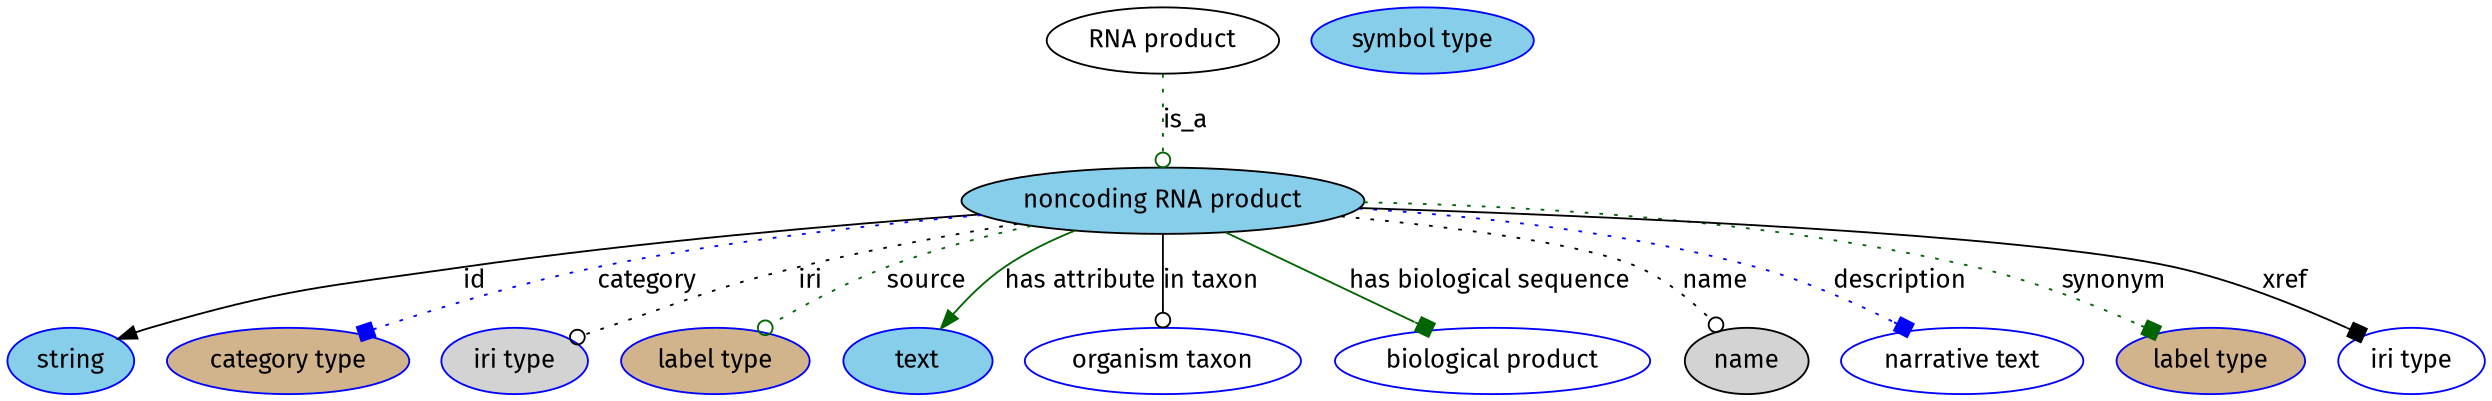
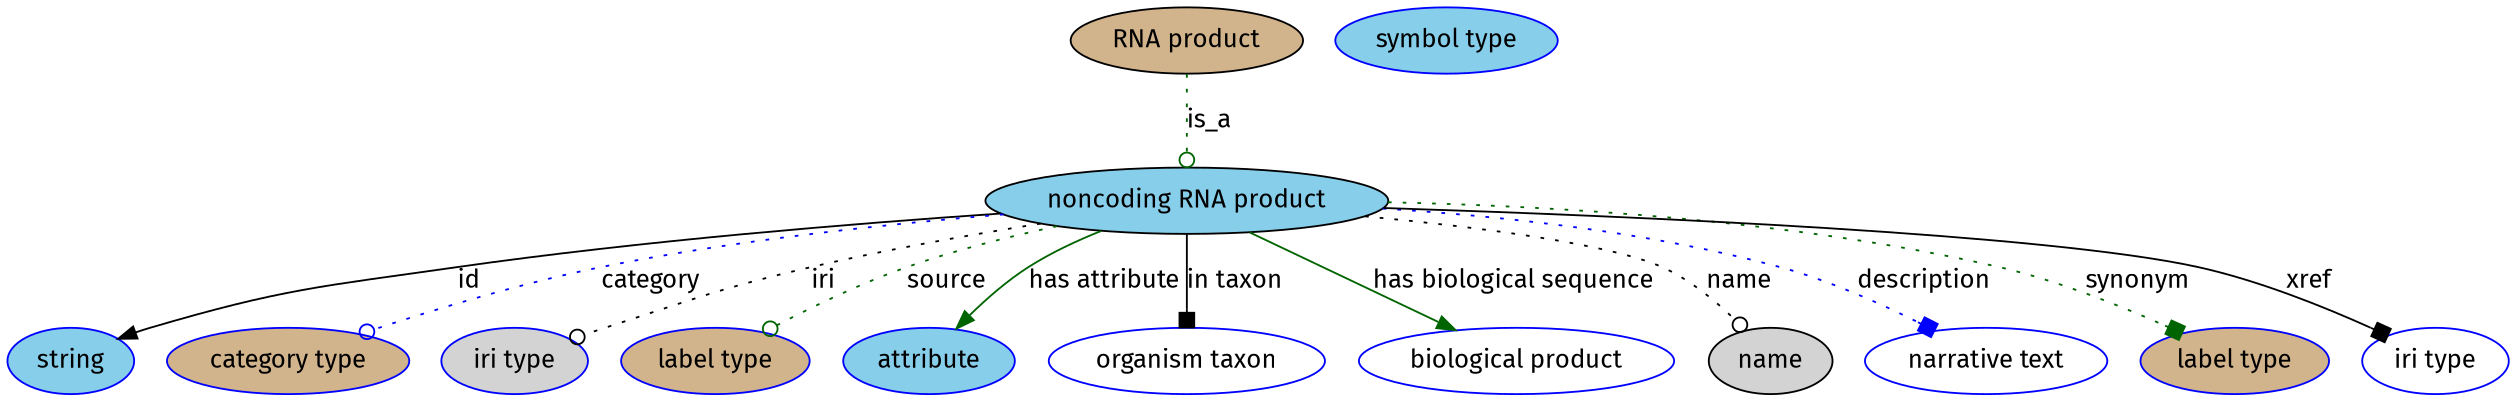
node "RNA product": fillcolor white -> tan
edge "noncoding RNA product" -> "category type": arrowhead box -> odot
edge "noncoding RNA product" -> "organism taxon": arrowhead odot -> box
edge "noncoding RNA product" -> "biological product": arrowhead box -> normal
node "text": label "text" -> "attribute"
